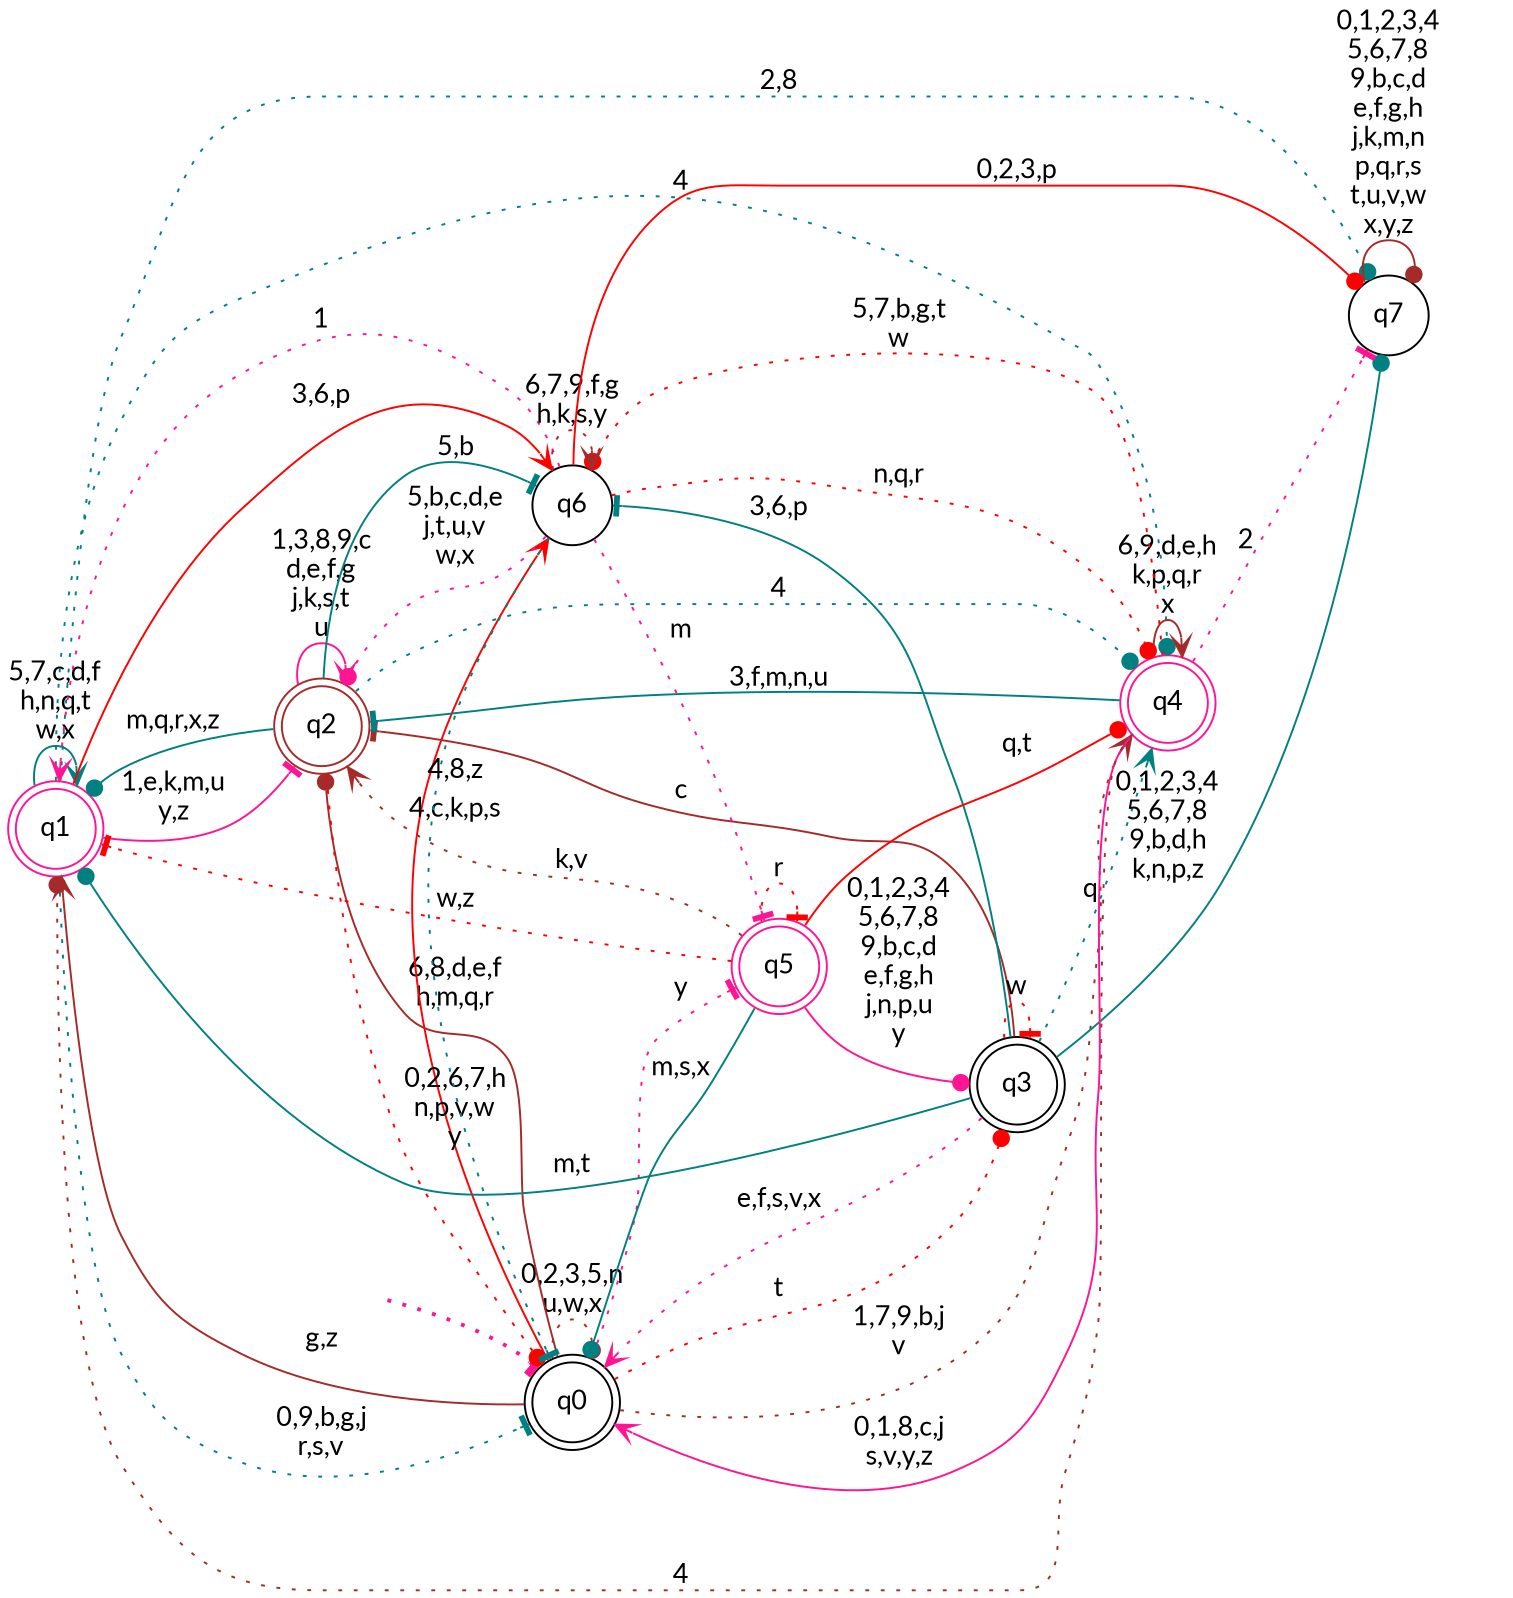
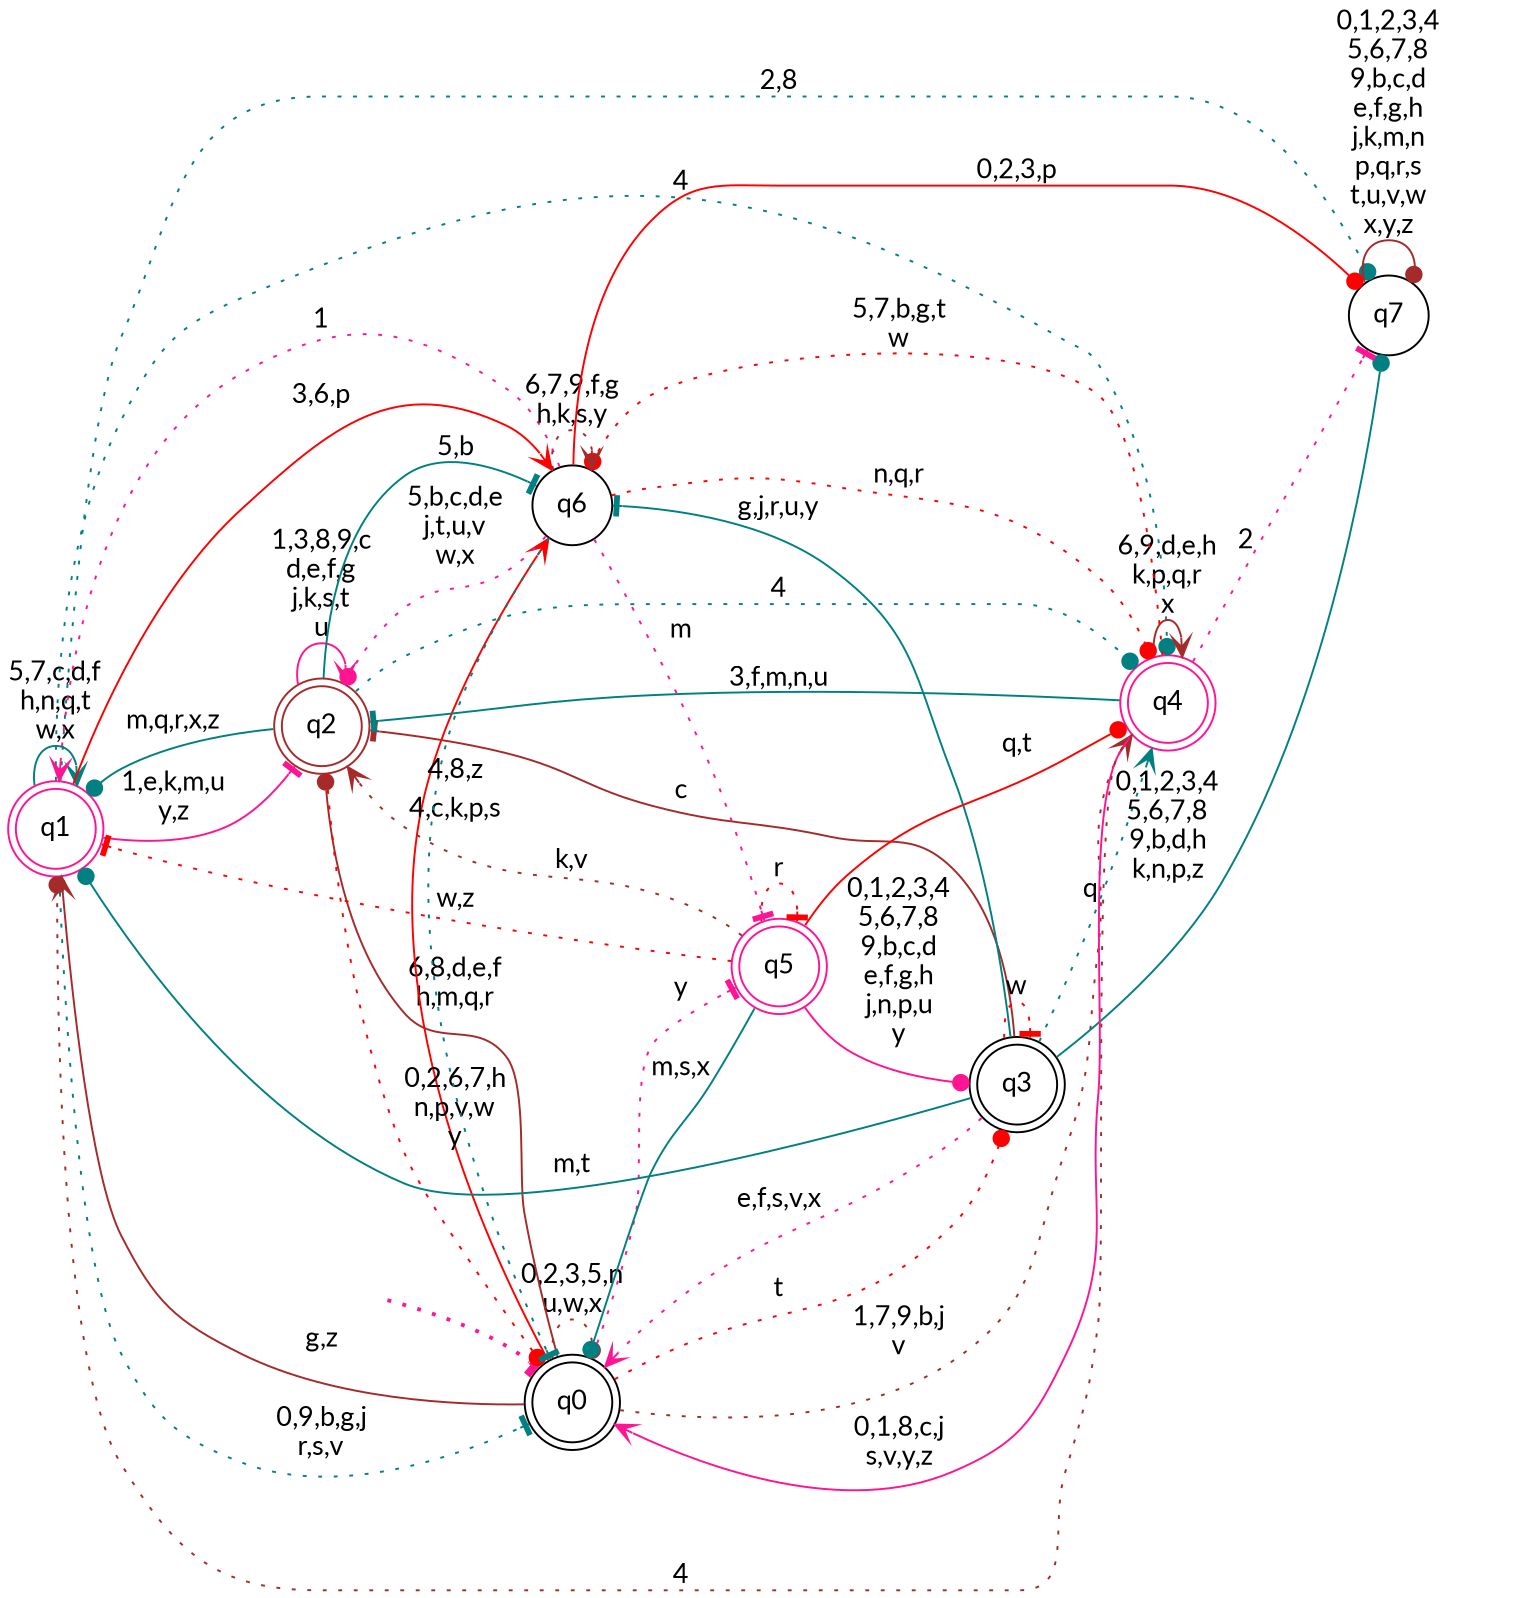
edge "q3" -> "q6": label "3,6,p" -> "g,j,r,u,y"
